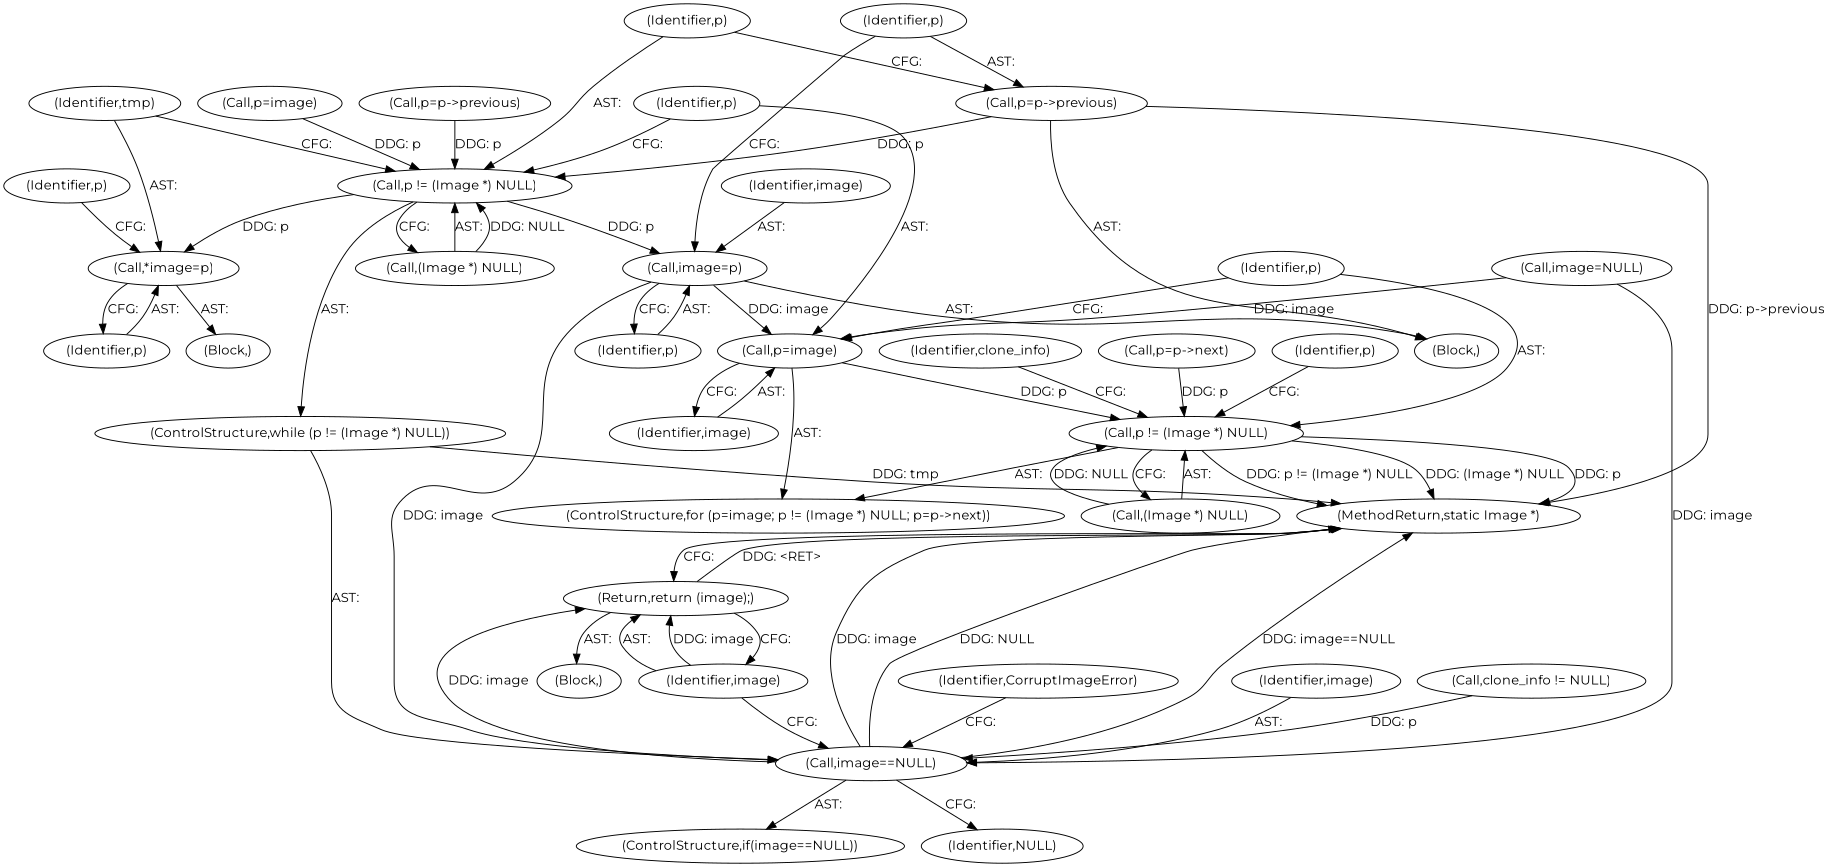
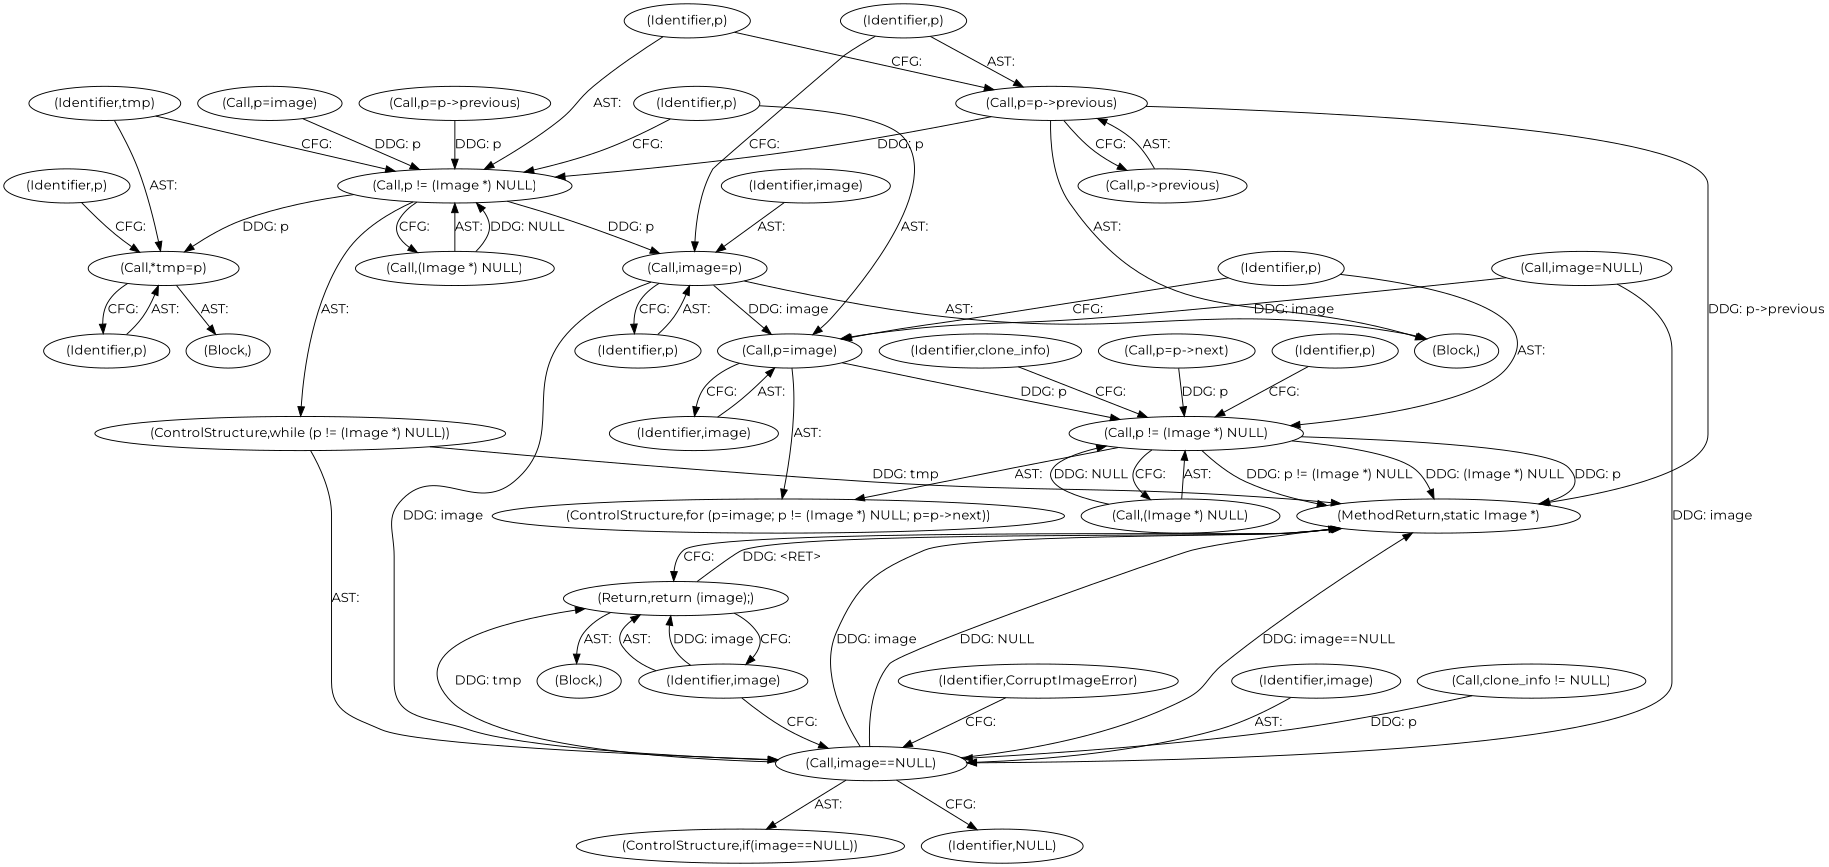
node "(Call,p->previous)": added
node "(Call,*image=p)": label "(Call,*image=p)" -> "(Call,*tmp=p)"
edge "(Call,image==NULL)" -> "(Return,return (image);)": label "DDG: image" -> "DDG: tmp"
